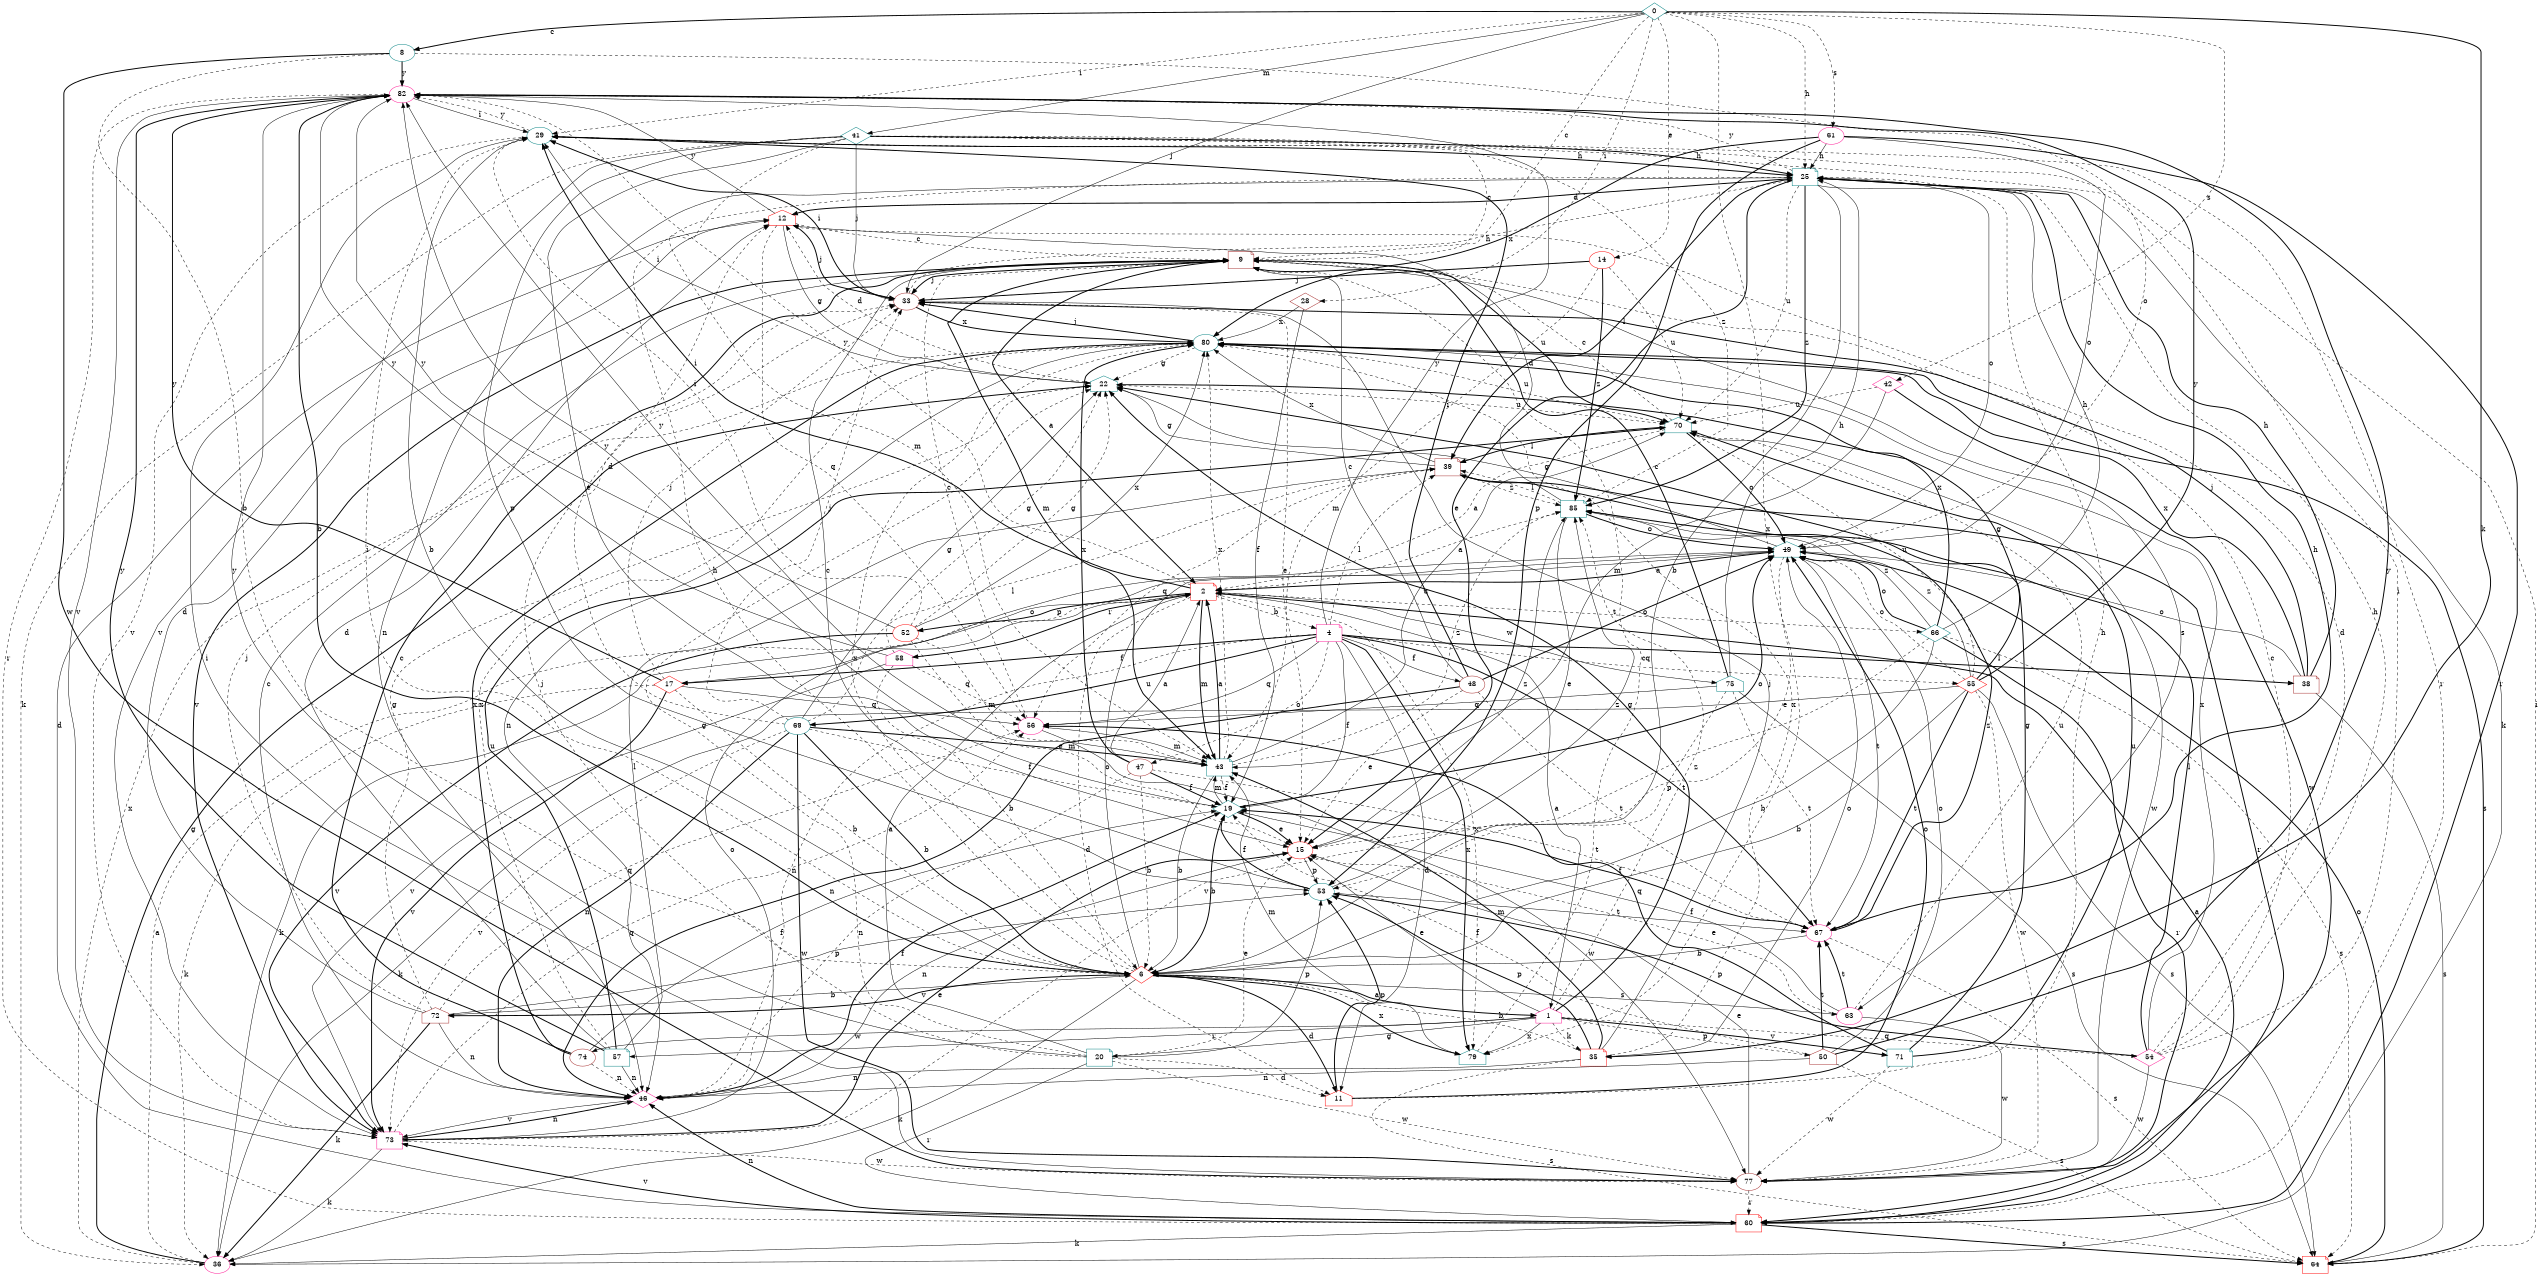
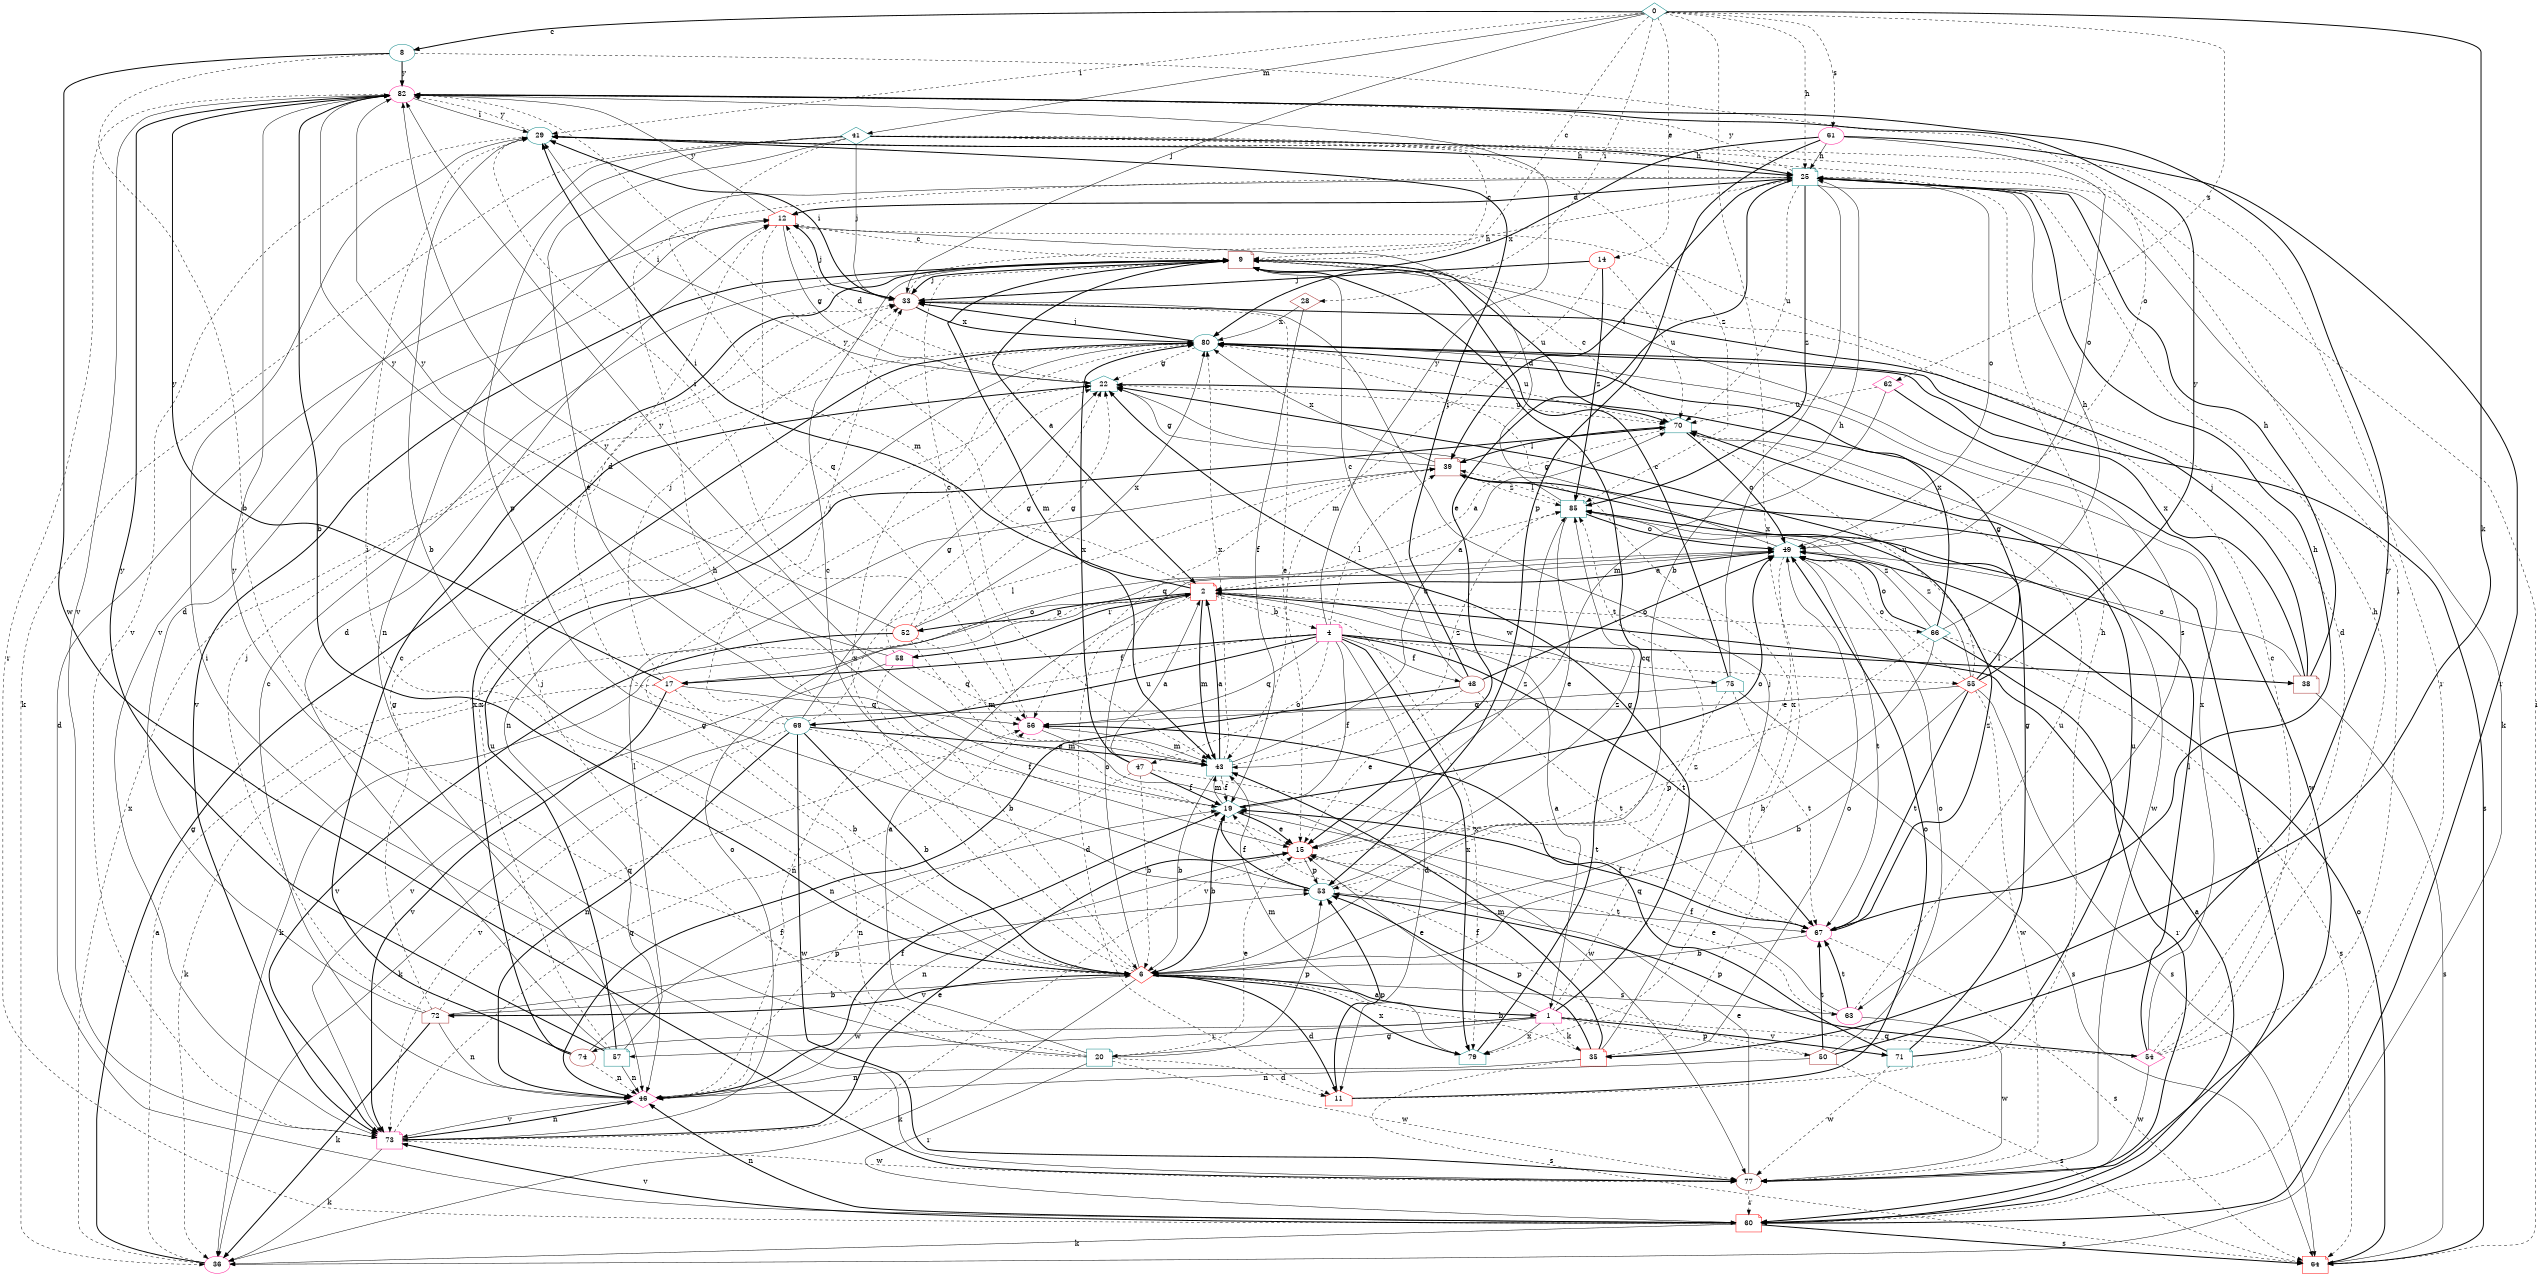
node "42": label "42" -> "62"
edge "79" -> "9": style dashed -> bold
